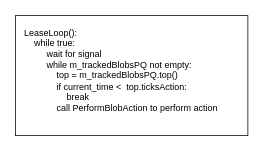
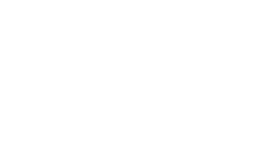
node "LeaseLoop(): while true: wait for signal while m_trackedBlobsPQ not empty: top = m_trackedBlobsPQ.top() if current_time < top.ticksAction: break call PerformBlobAction to perform action": removed
